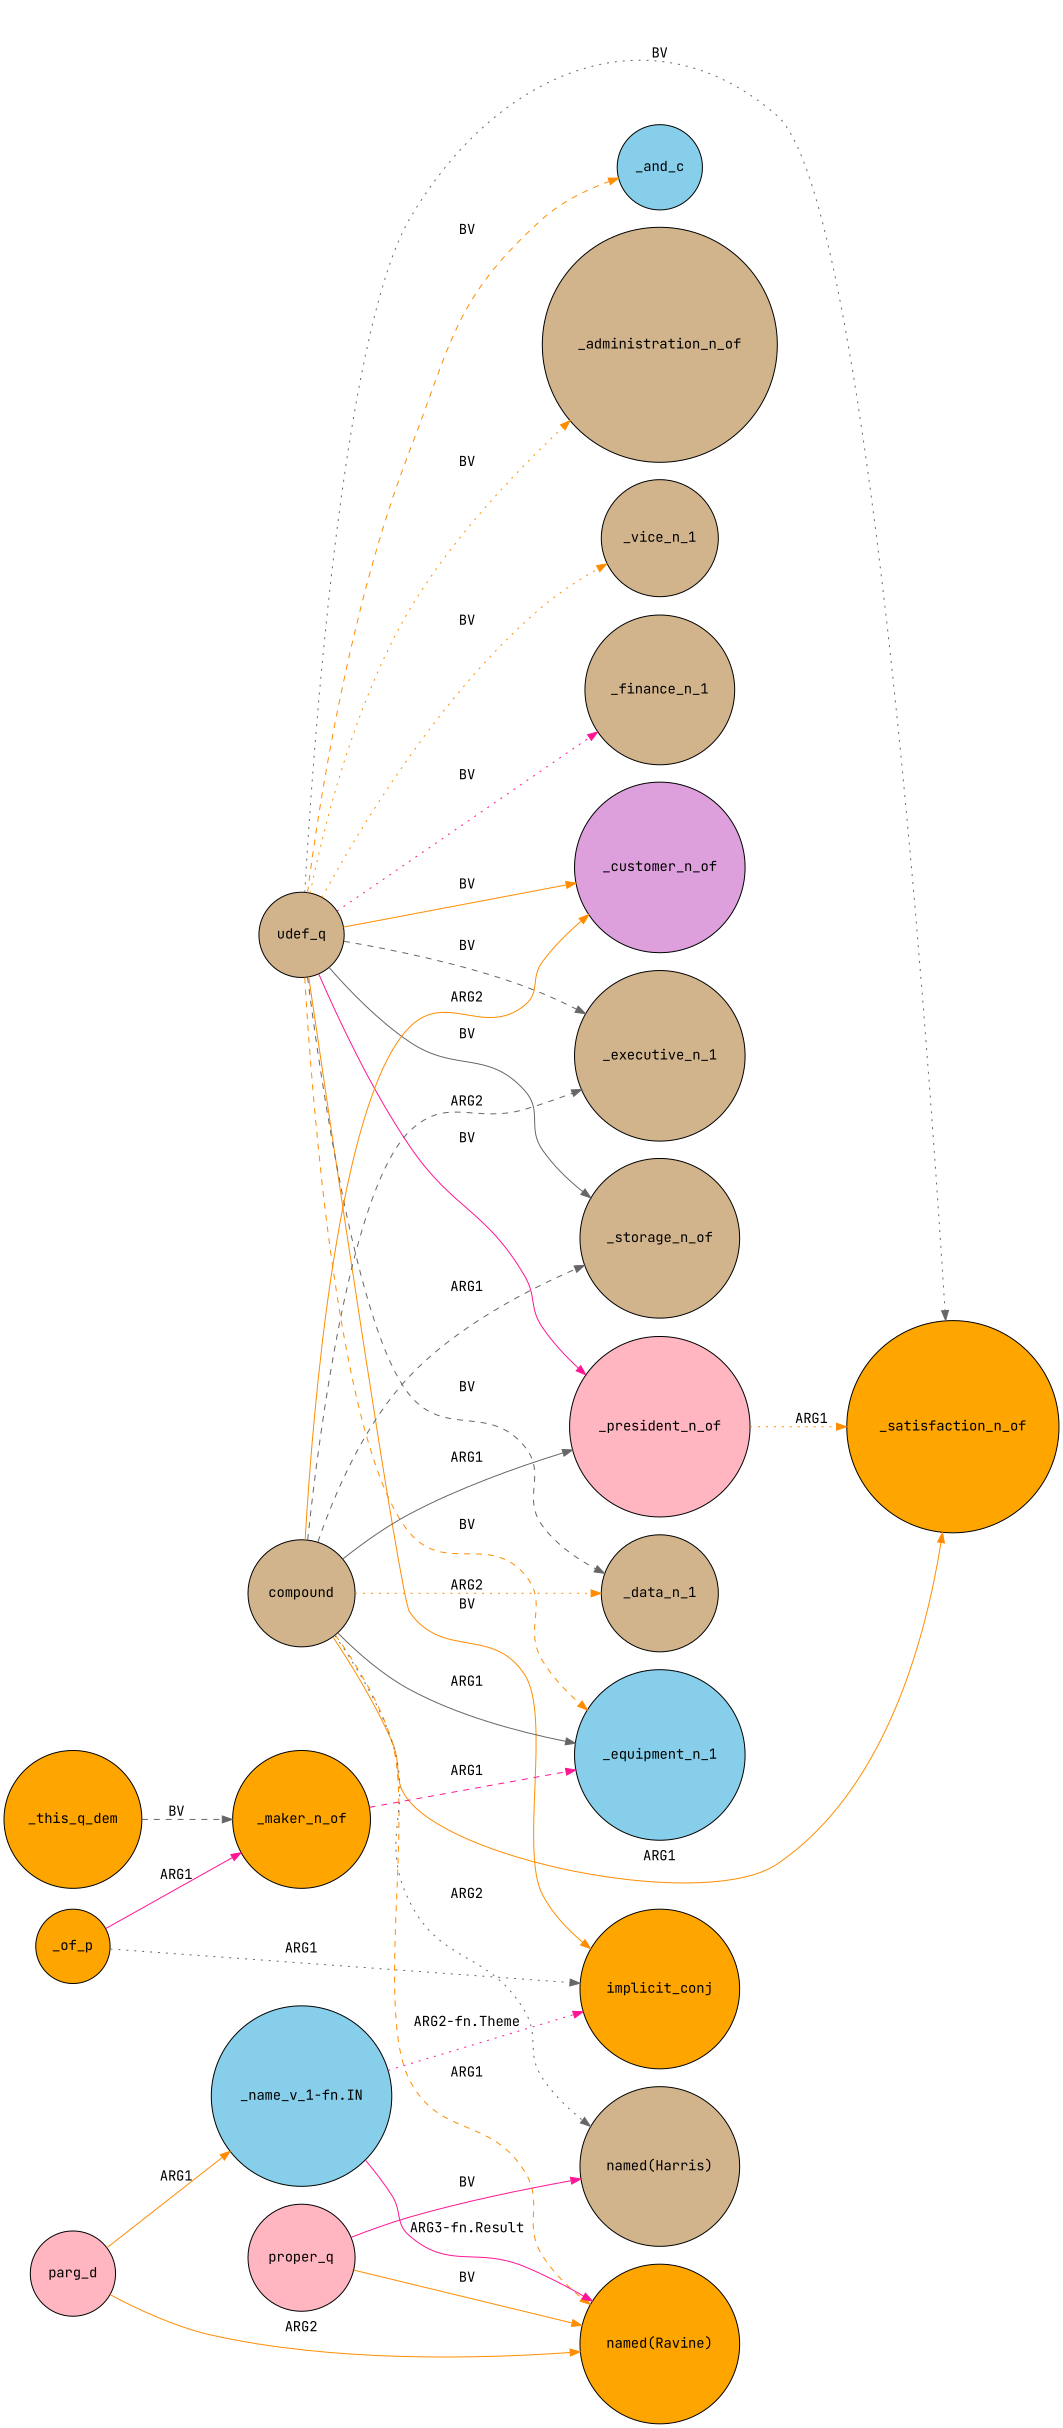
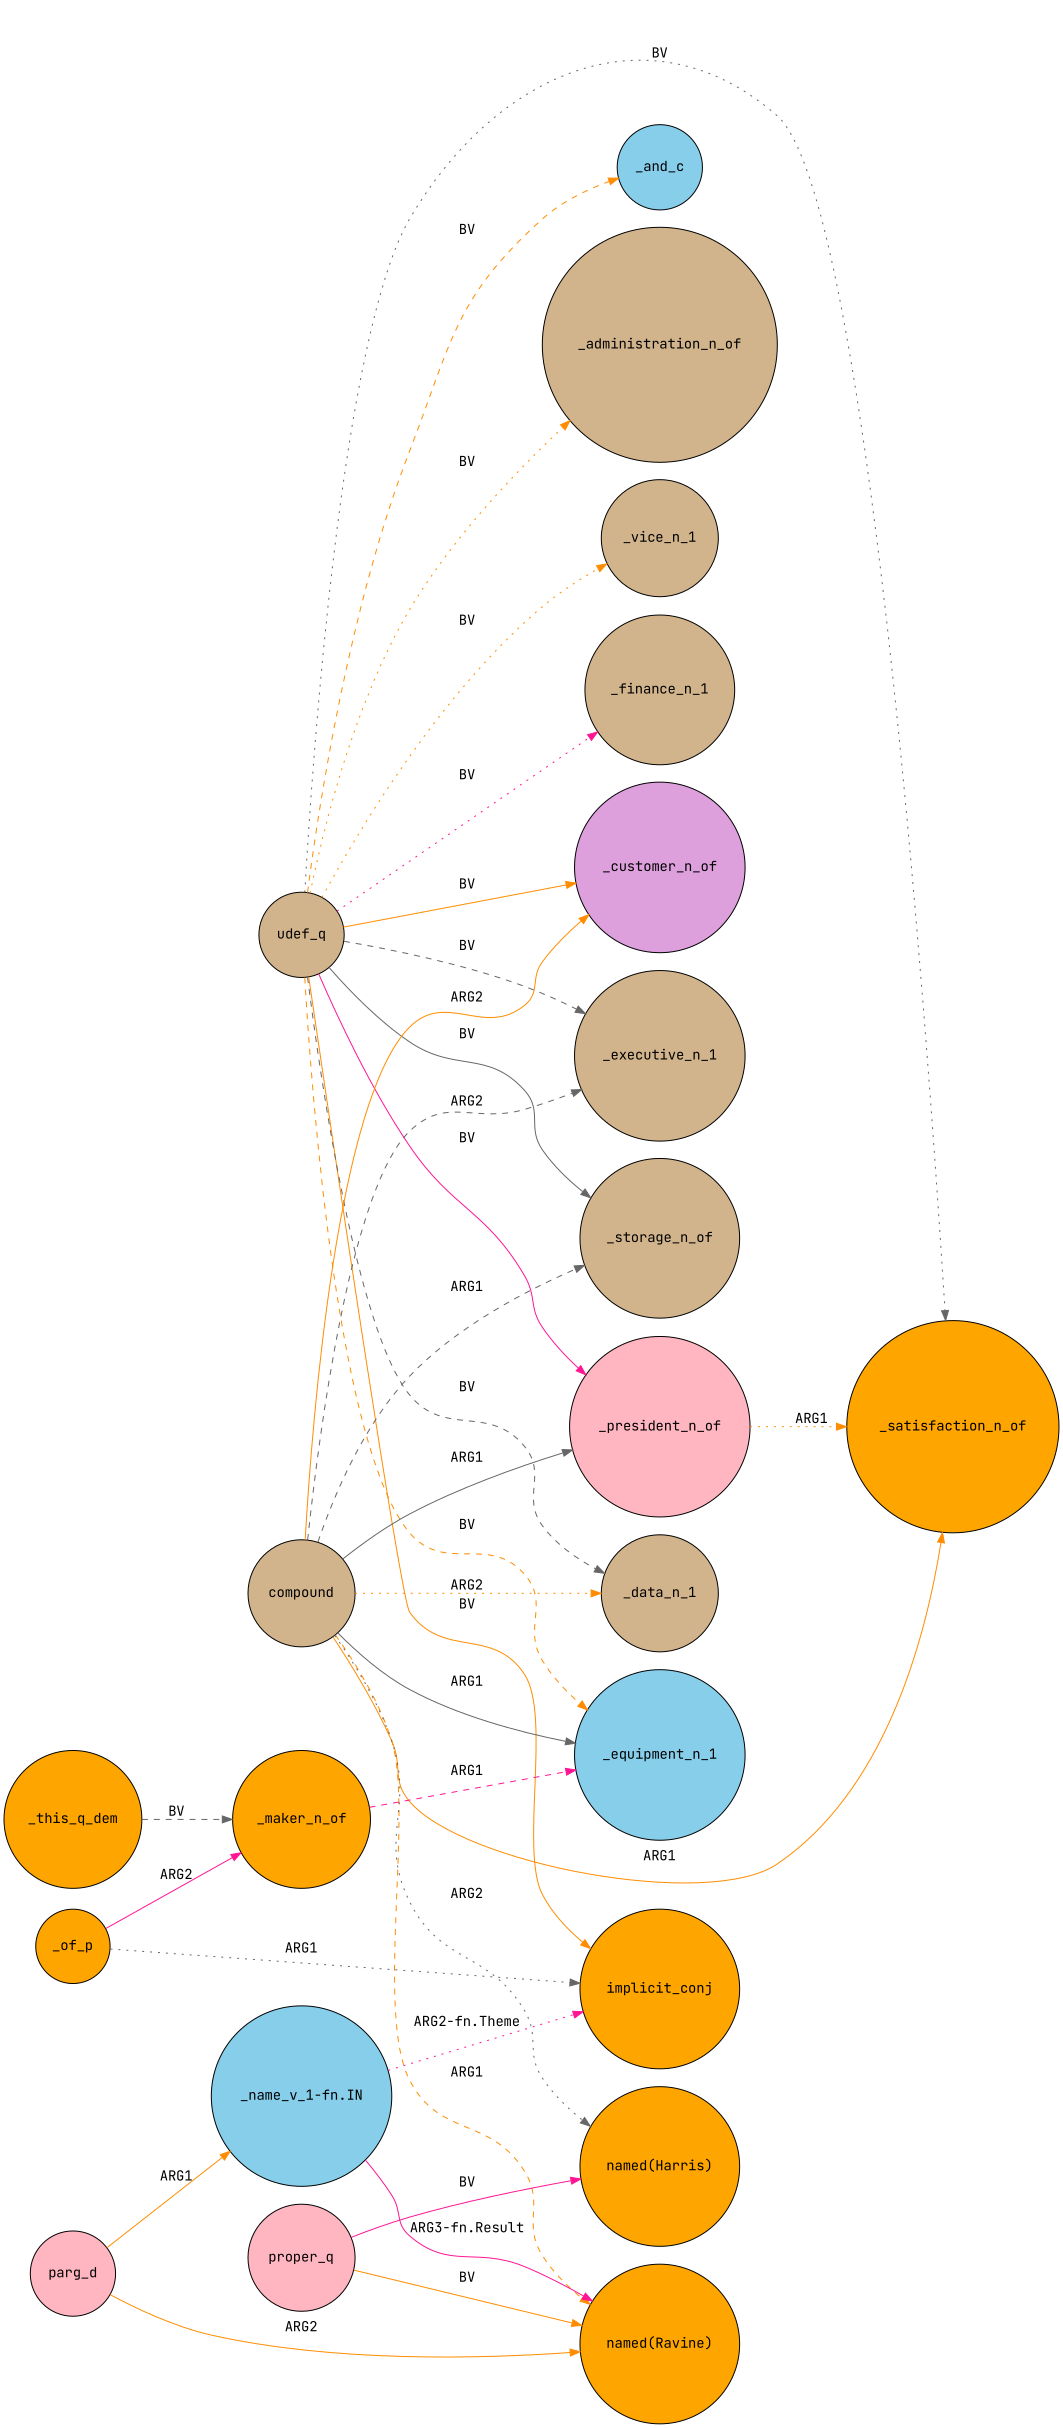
edge "_of_p" -> "_maker_n_of": label "ARG1" -> "ARG2"
node "named(Harris)": fillcolor tan -> orange
